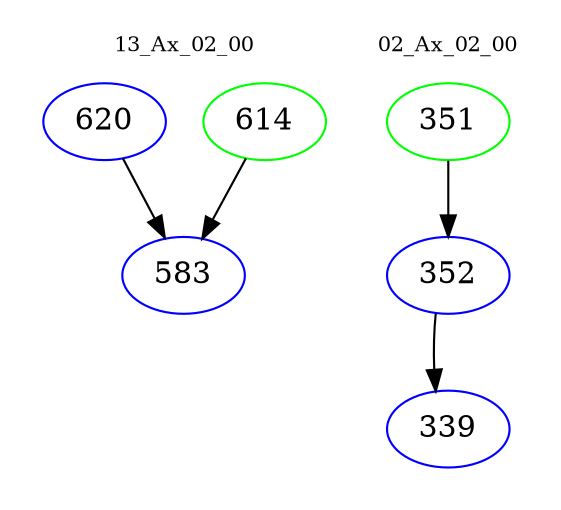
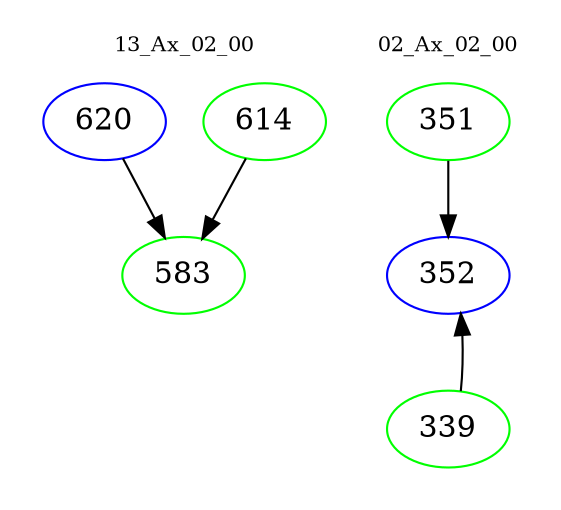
node "583": color blue -> green
edge "352" -> "339": reversed
node "339": color blue -> green
